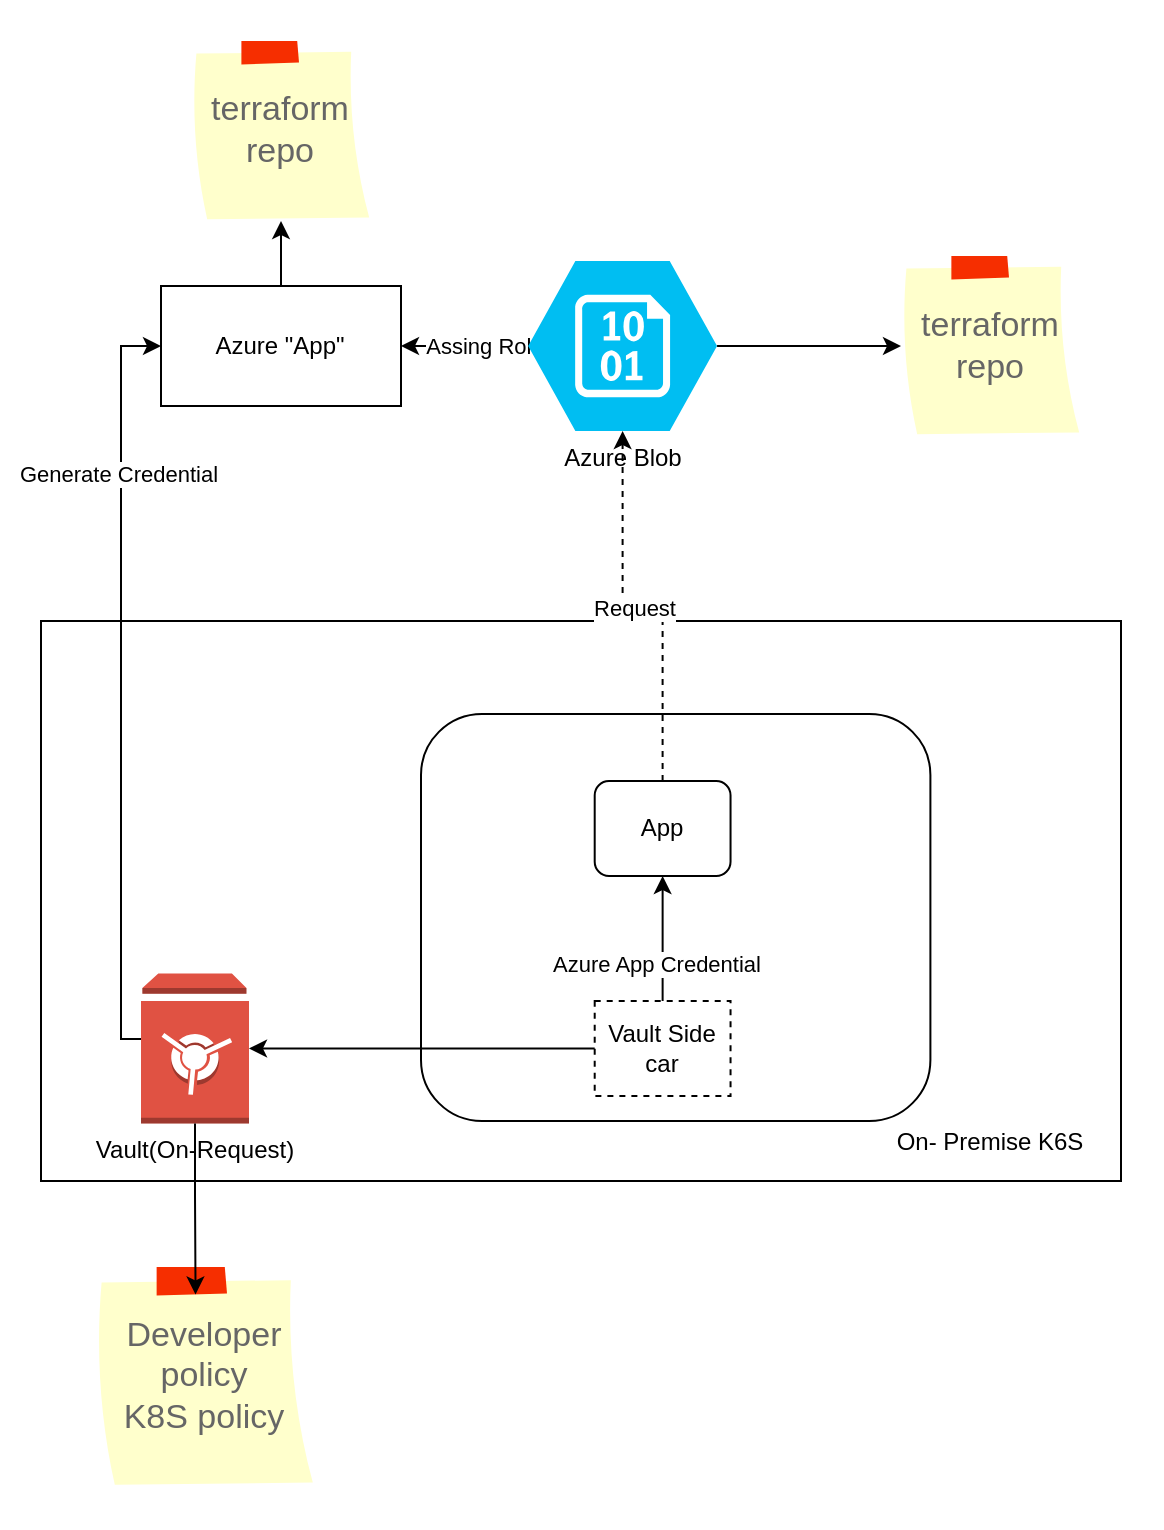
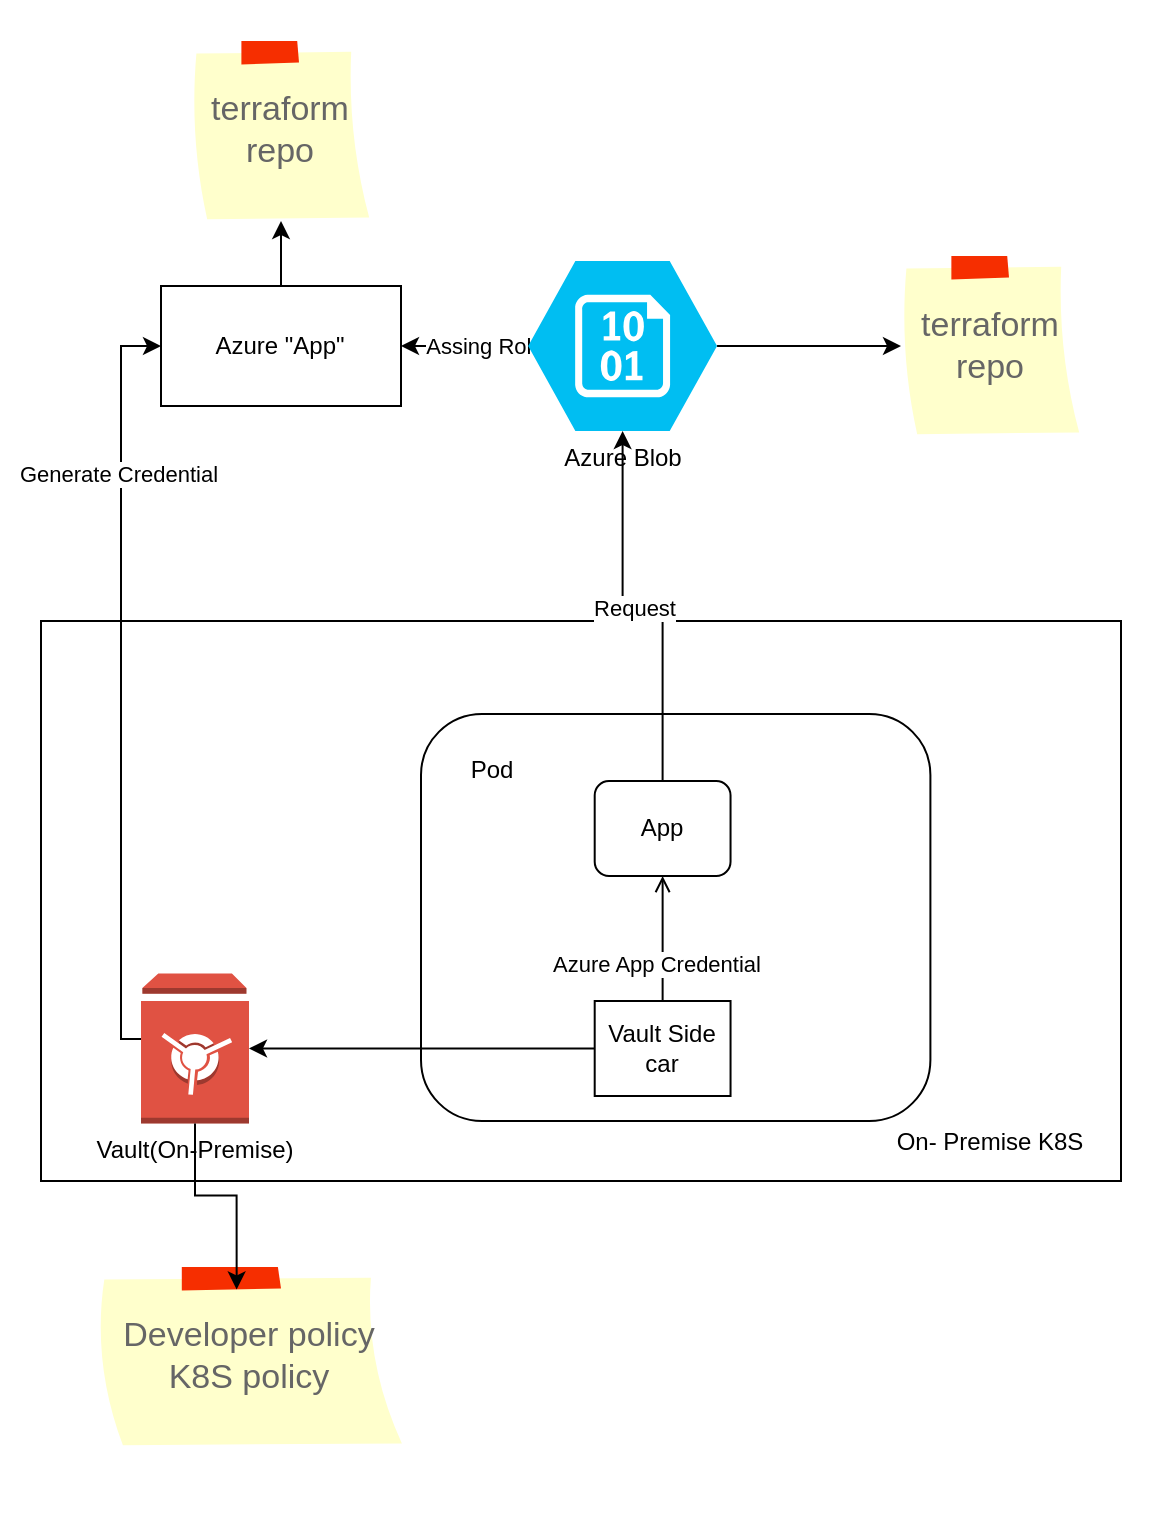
edge "App" -> "Azure Blob": style dashed -> solid
node "Pod": added
edge "Vault Side car" -> "App": arrowhead classic -> open
node "Vault Side car": style dashed -> solid
node "On- Premise K6S": label "On- Premise K6S" -> "On- Premise K8S"
node "Vault(On-Request)": label "Vault(On-Request)" -> "Vault(On-Premise)"
node "Developer policy K8S policy": size 220x220 -> 310x180
